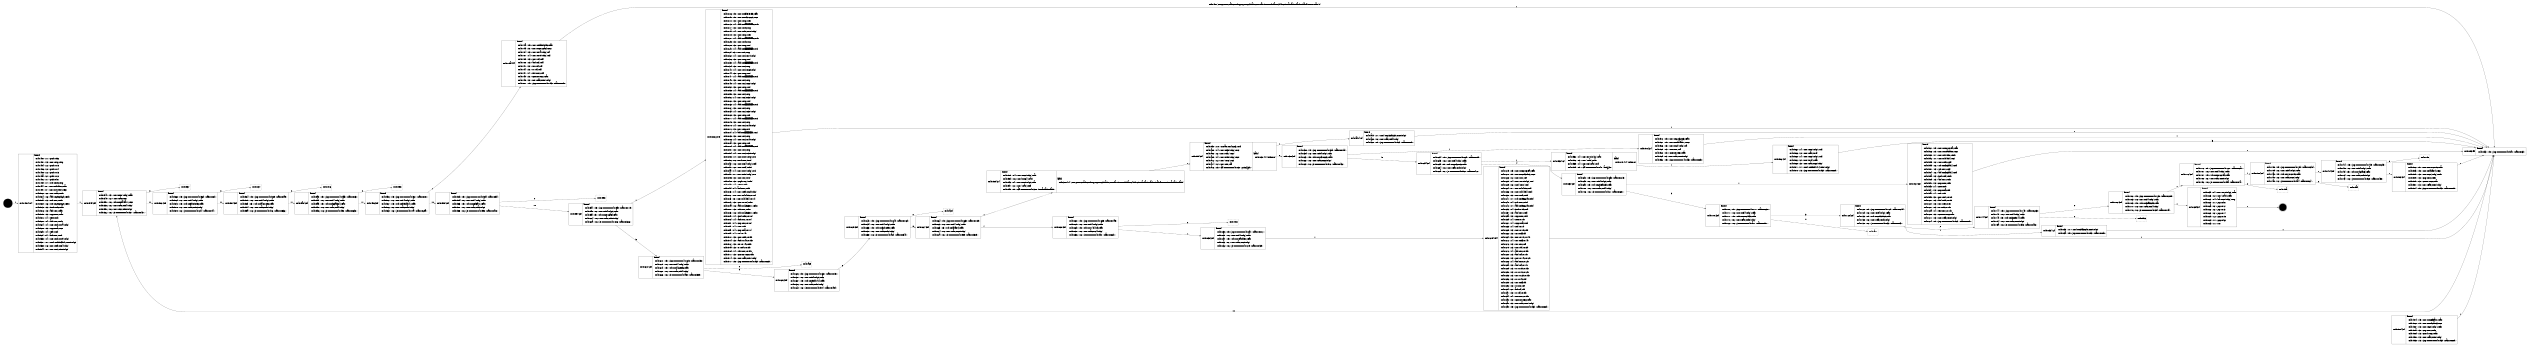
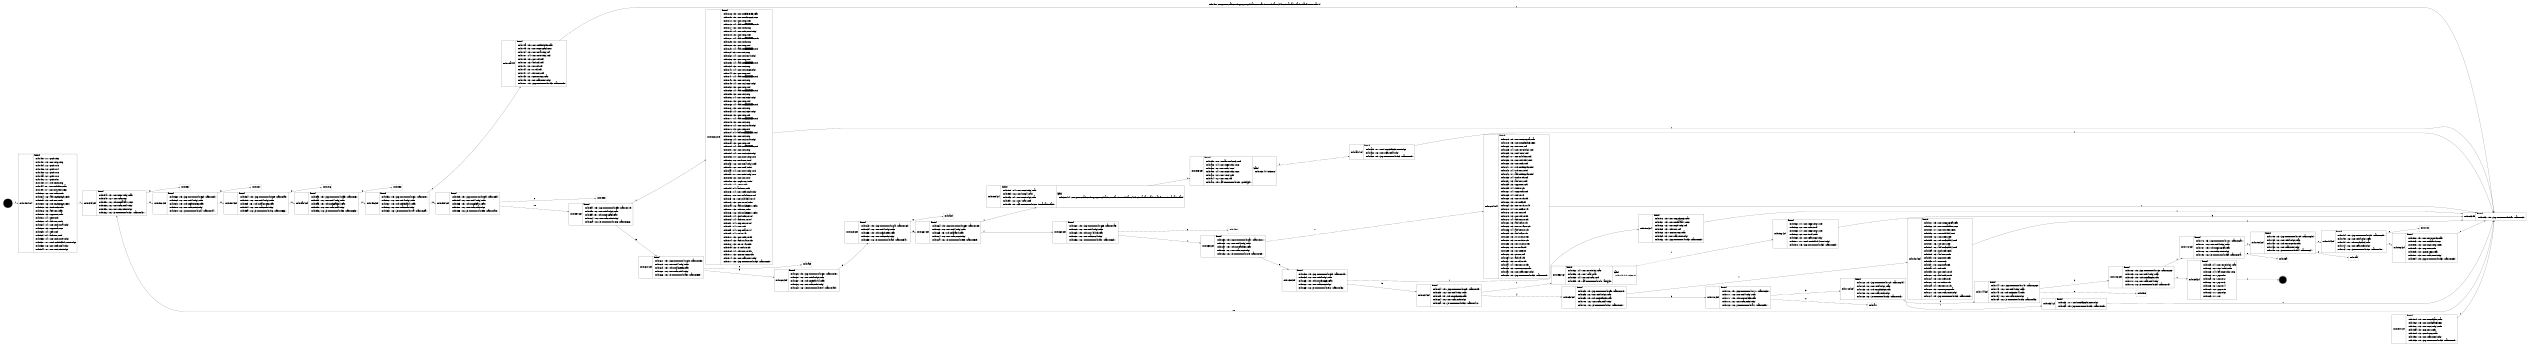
edge "0x4019fe [29]" -> "0x4016b8 [28]": now "0x40169c [28]" -> "0x4016b8 [28]"
